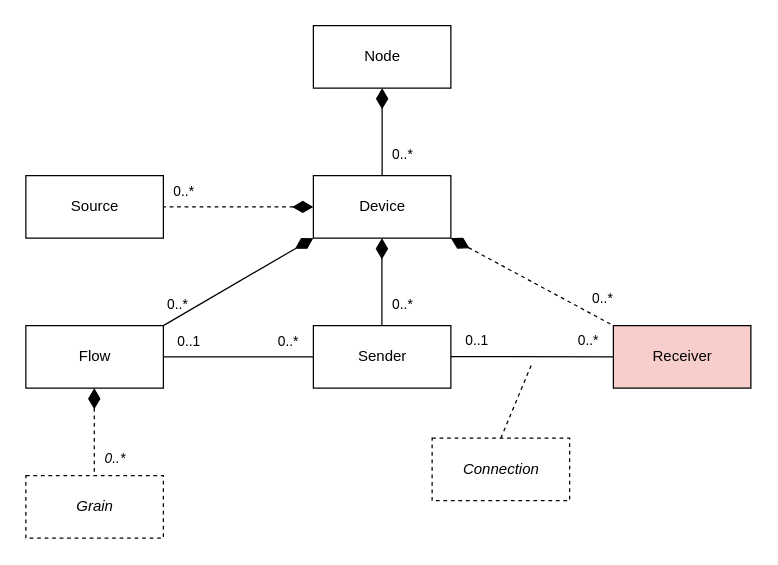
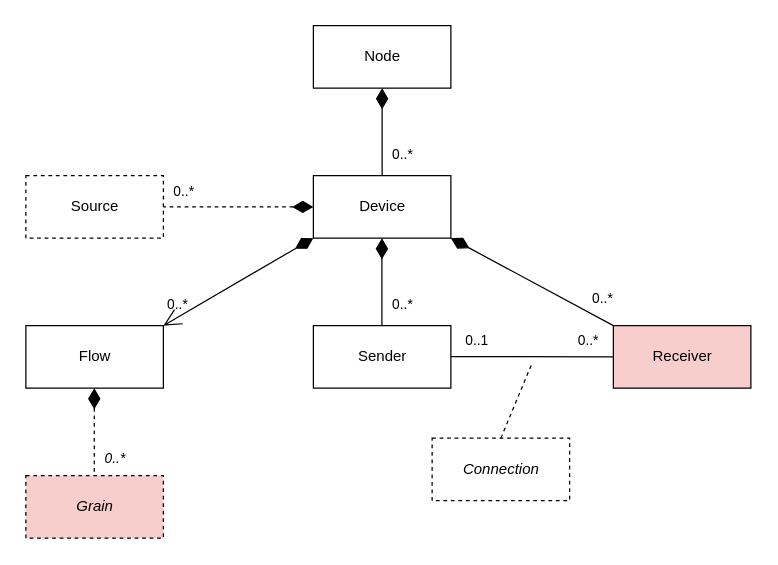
node "Source": style solid -> dashed
edge "Receiver" -> "Device": style dashed -> solid
edge "Flow" -> "Device": arrowhead none -> open
edge "Flow" -- "Sender": removed, labels "0..1", "0..*"
node "Grain": fillcolor #ffffff -> #f8cecc
